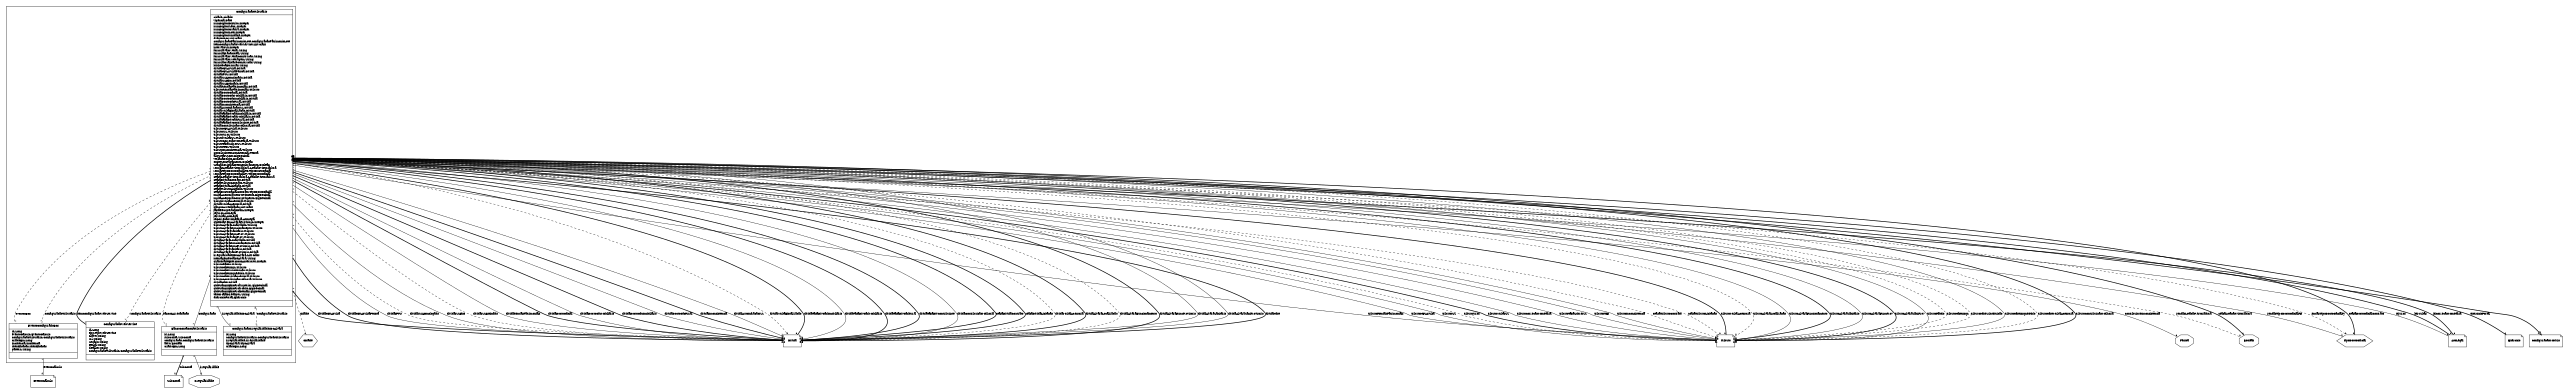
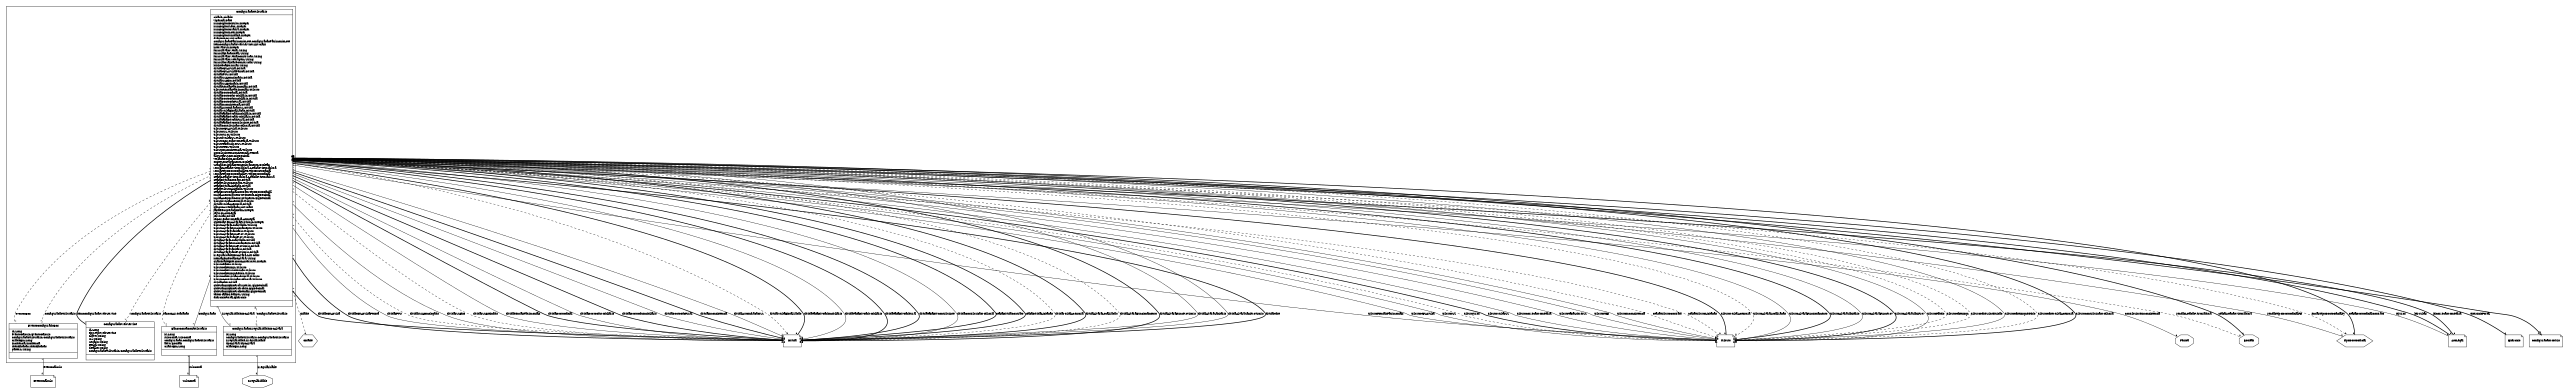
node "ConfiguracaoTributario": text "leiMultas:AtoLegal" -> "leiMultas:Divida"
edge "BancoContaConfTributario" -- "Irregularidade": now "ConfiguracaoIrregularidadesDoAlvara" -- "Irregularidade"
